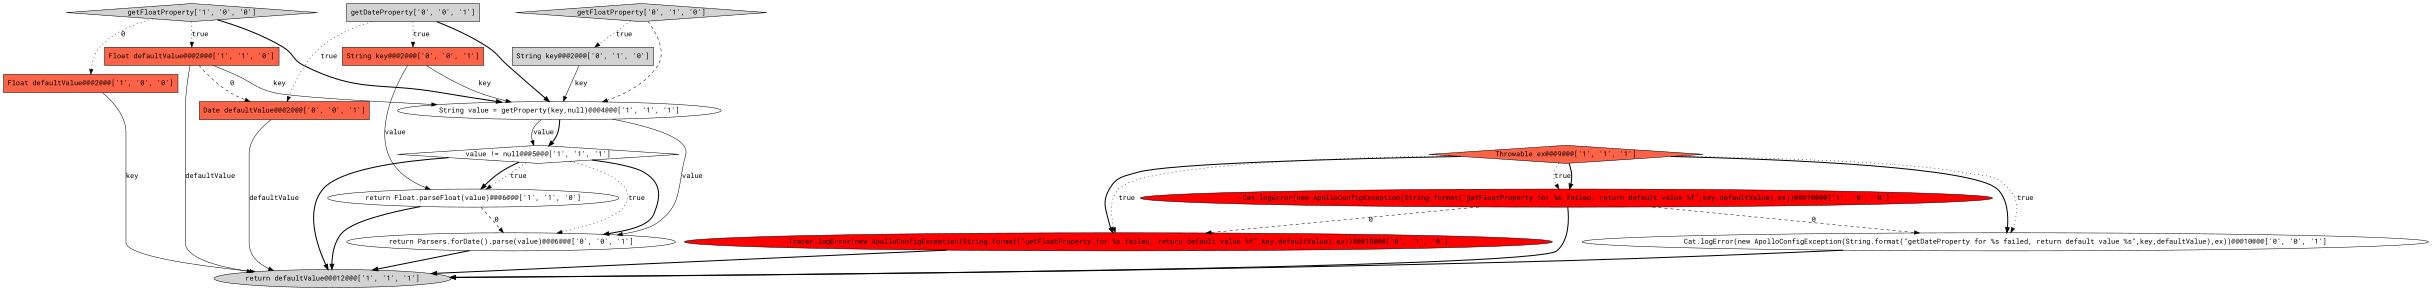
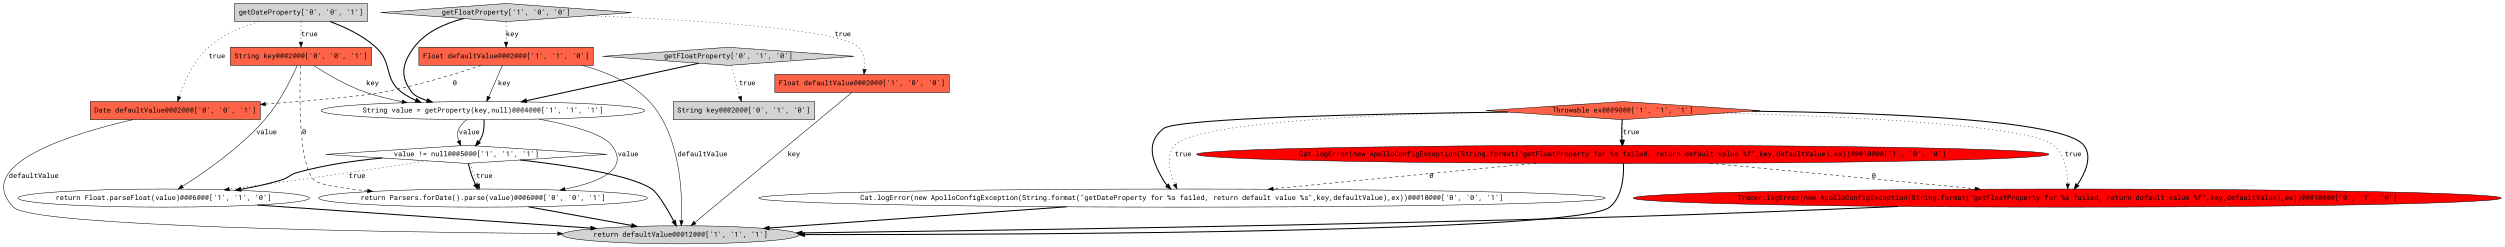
edge "getFloatProperty['1', '0', '0']" -> "Float defaultValue@@@2@@@['1', '0', '0']": label "0" -> "true"
edge "getFloatProperty['1', '0', '0']" -> "Float defaultValue@@@2@@@['1', '1', '0']": label "true" -> "key"
edge "getFloatProperty['0', '1', '0']" -> "String value = getProperty(key,null)@@@4@@@['1', '1', '1']": style dashed -> bold
edge "String key@@@2@@@['0', '1', '0']" -> "String value = getProperty(key,null)@@@4@@@['1', '1', '1']": removed, label "key"
edge "return Float.parseFloat(value)@@@6@@@['1', '1', '0']" -> "return Parsers.forDate().parse(value)@@@6@@@['0', '0', '1']": now "String key@@@2@@@['0', '0', '1']" -> "return Parsers.forDate().parse(value)@@@6@@@['0', '0', '1']"
